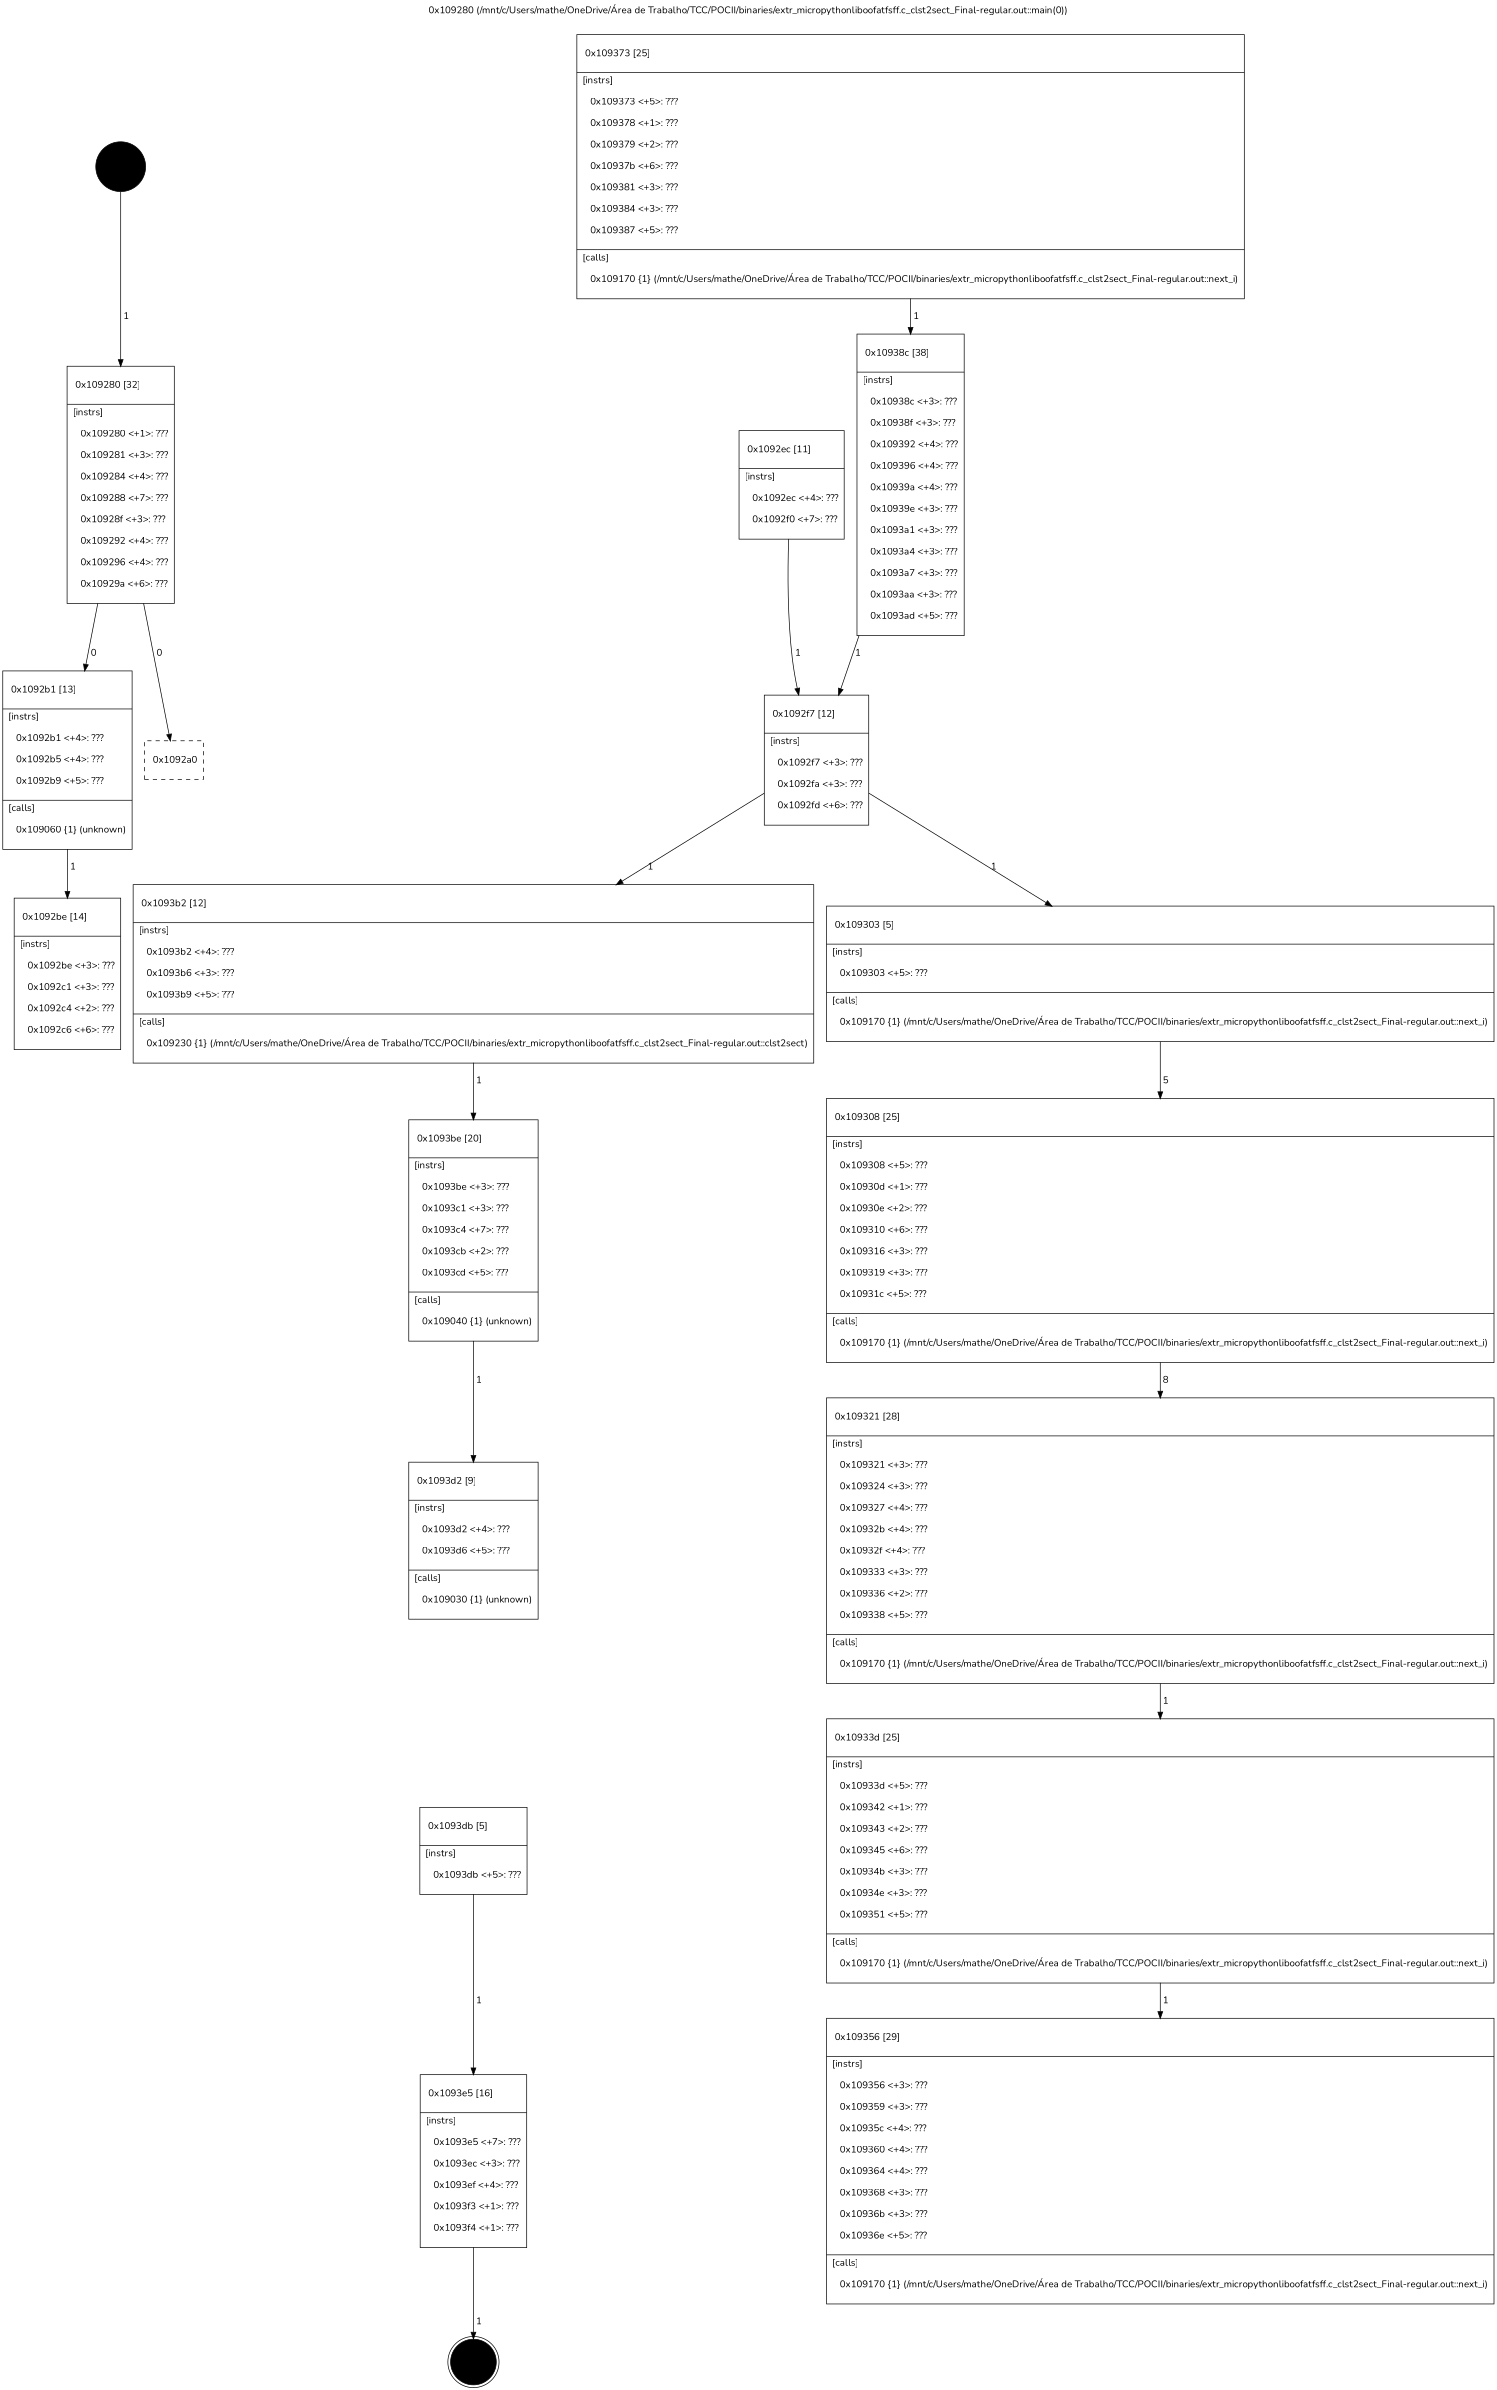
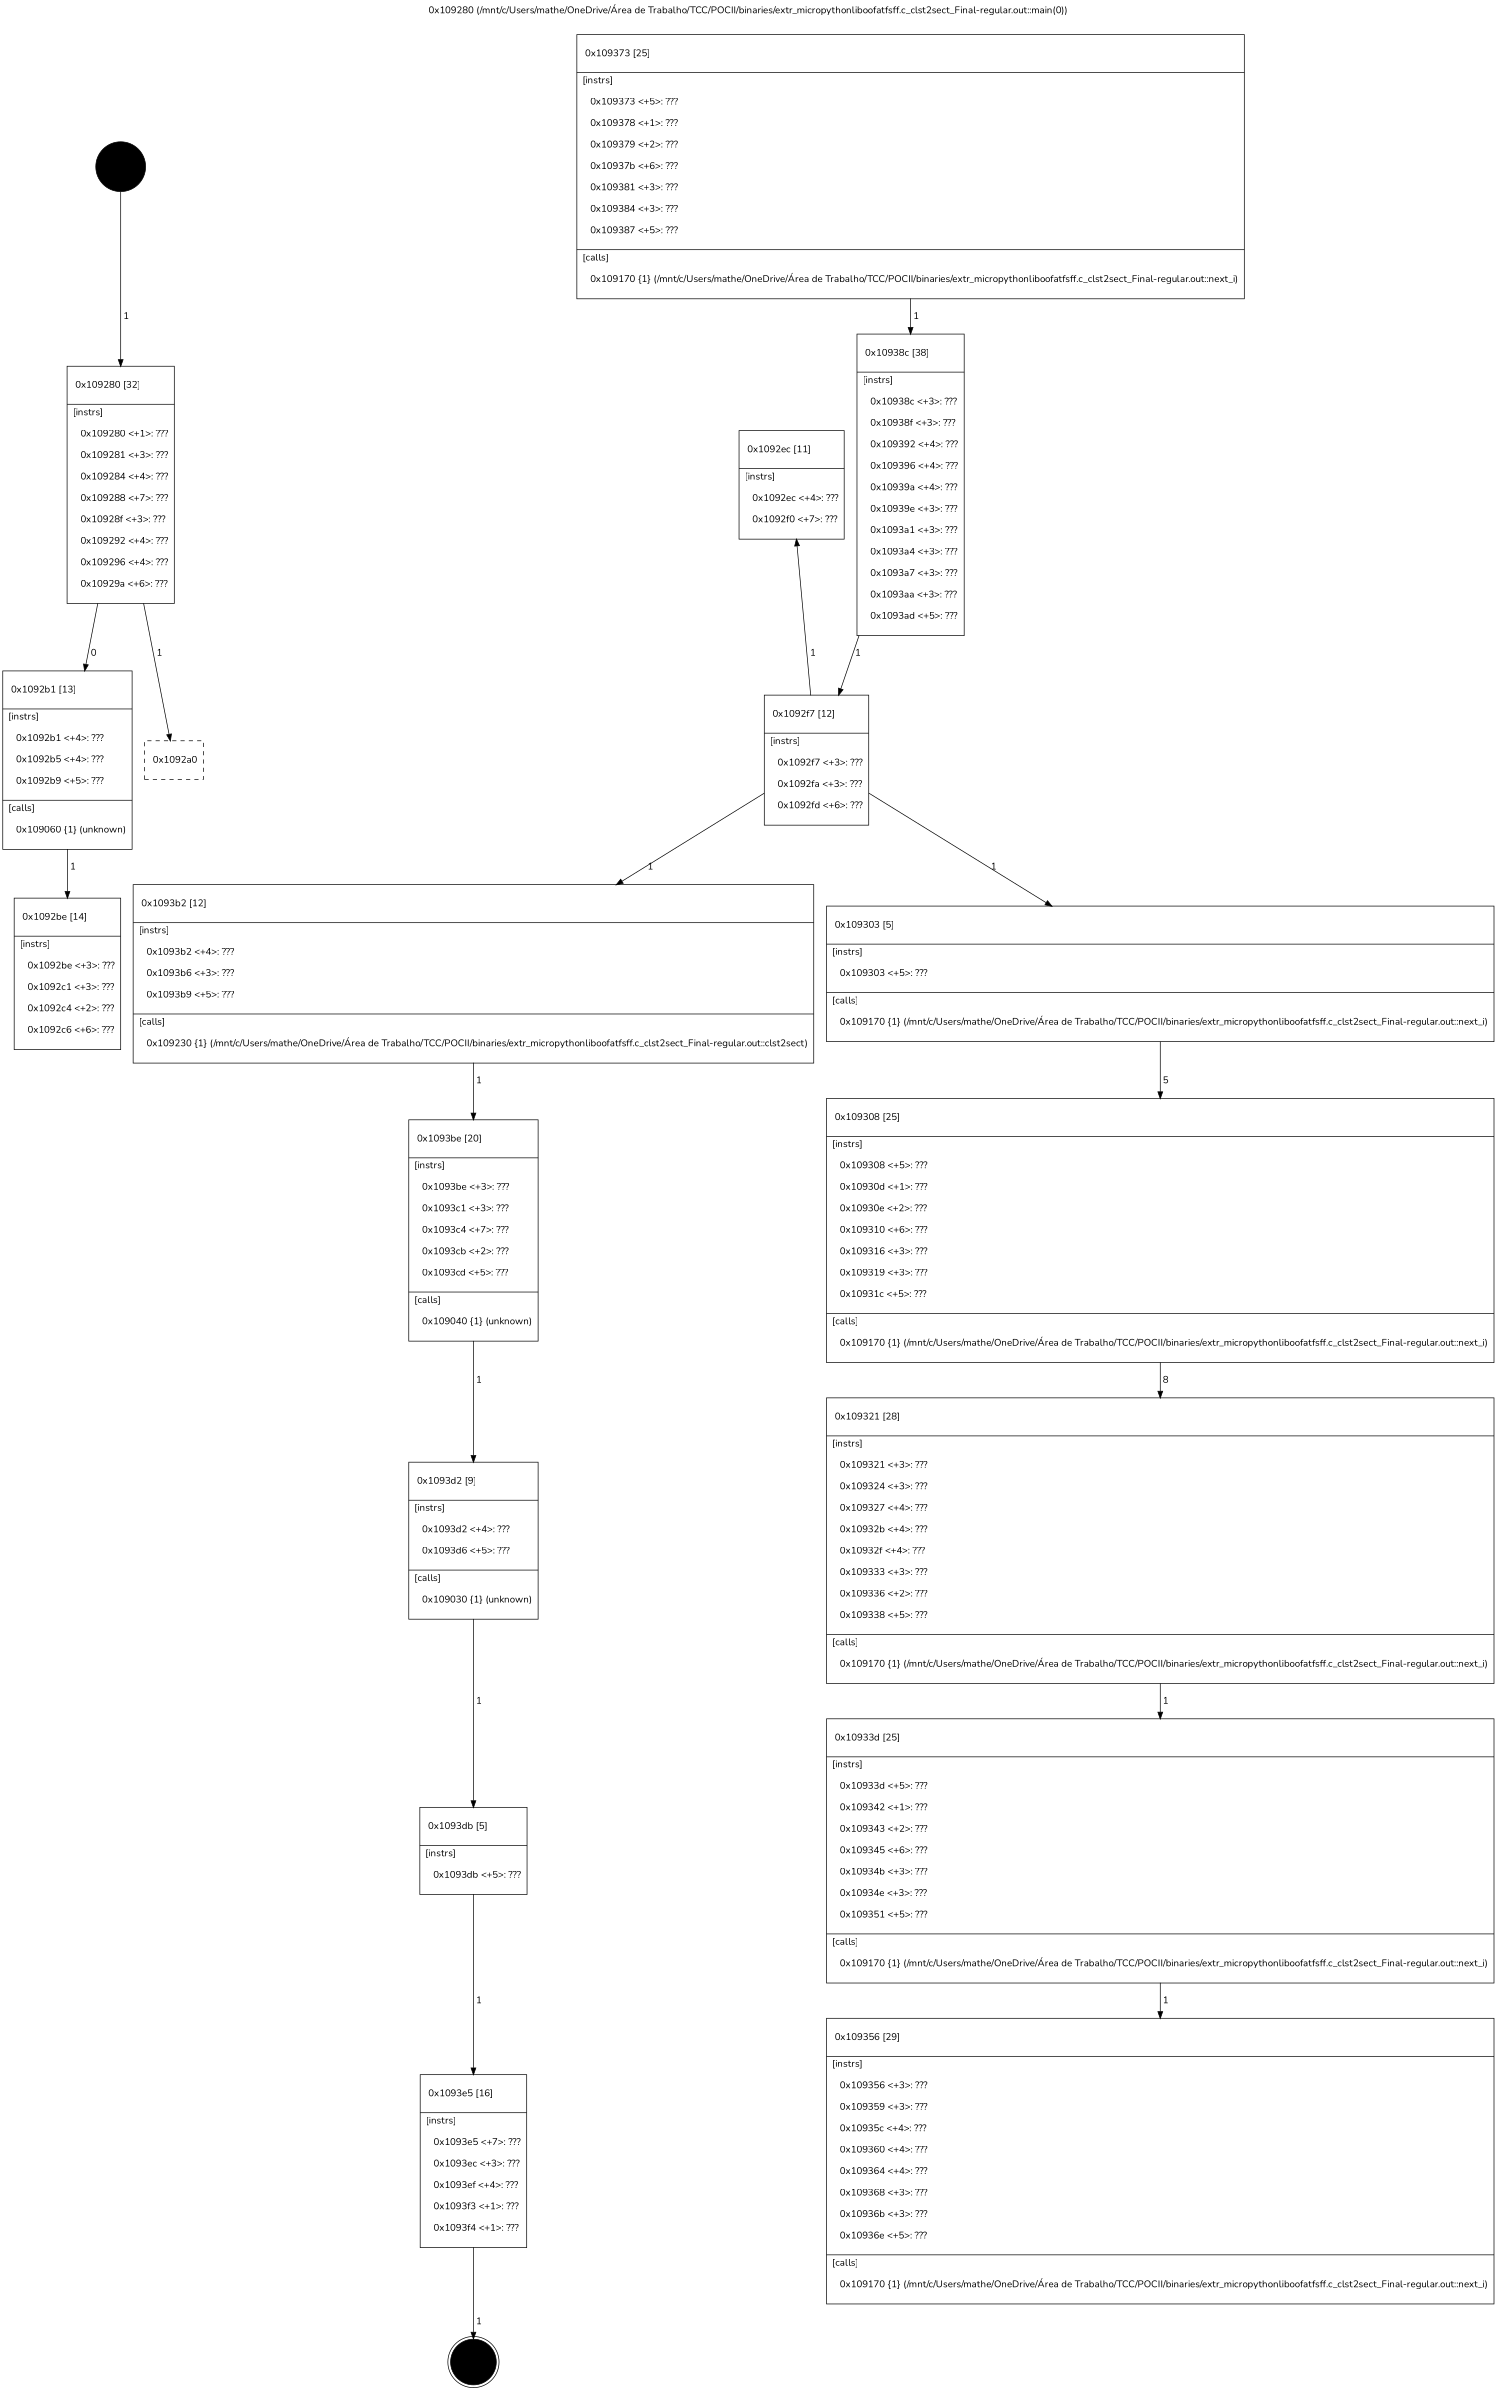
edge "0x1092ec [11]" -> "0x1092f7 [12]": reversed
edge "0x109280 [32]" -> "0x1092a0": label " 0" -> " 1"
edge "0x1093d2 [9]" -> "0x1093db [5]": added, label "1"
